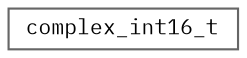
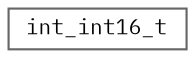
node "complex_int16_t": label "complex_int16_t" -> "int_int16_t"
